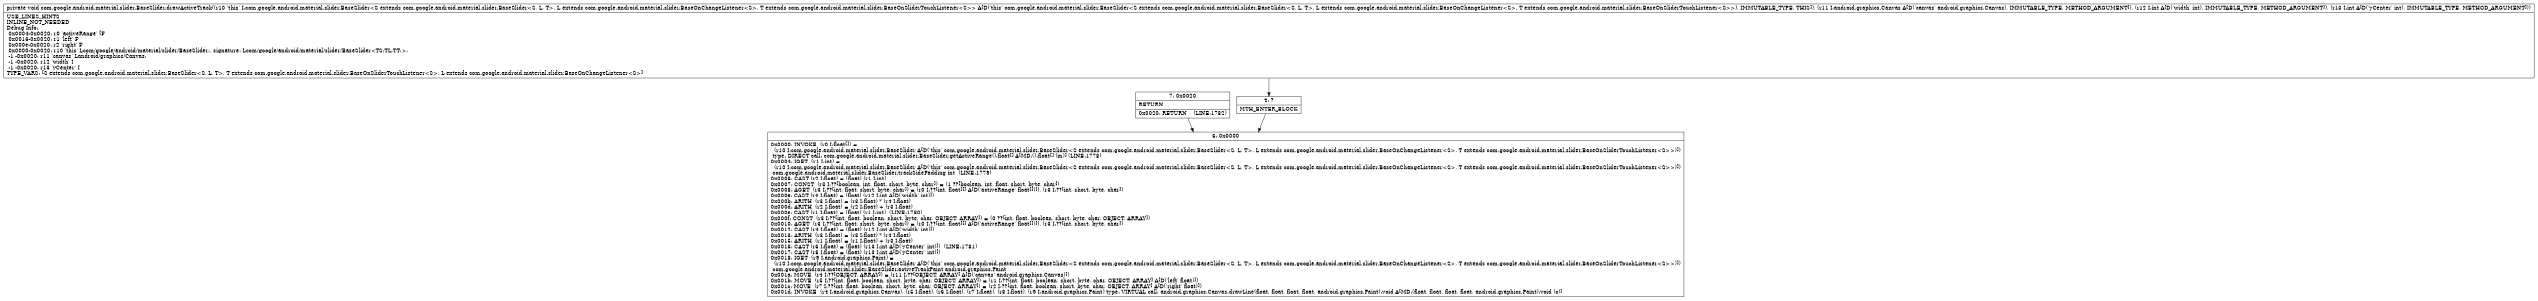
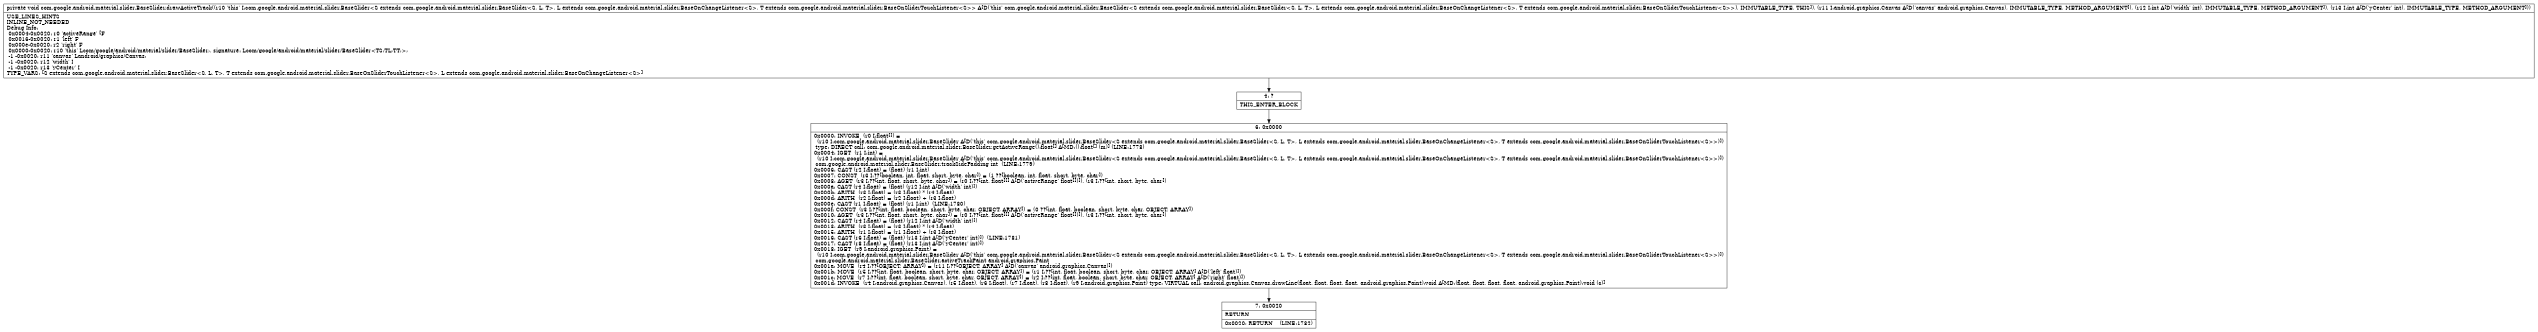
node "4: ?": text "MTH_ENTER_BLOCK" -> "THIS_ENTER_BLOCK"
edge "7: 0x0020" -> "6: 0x0000": reversed
